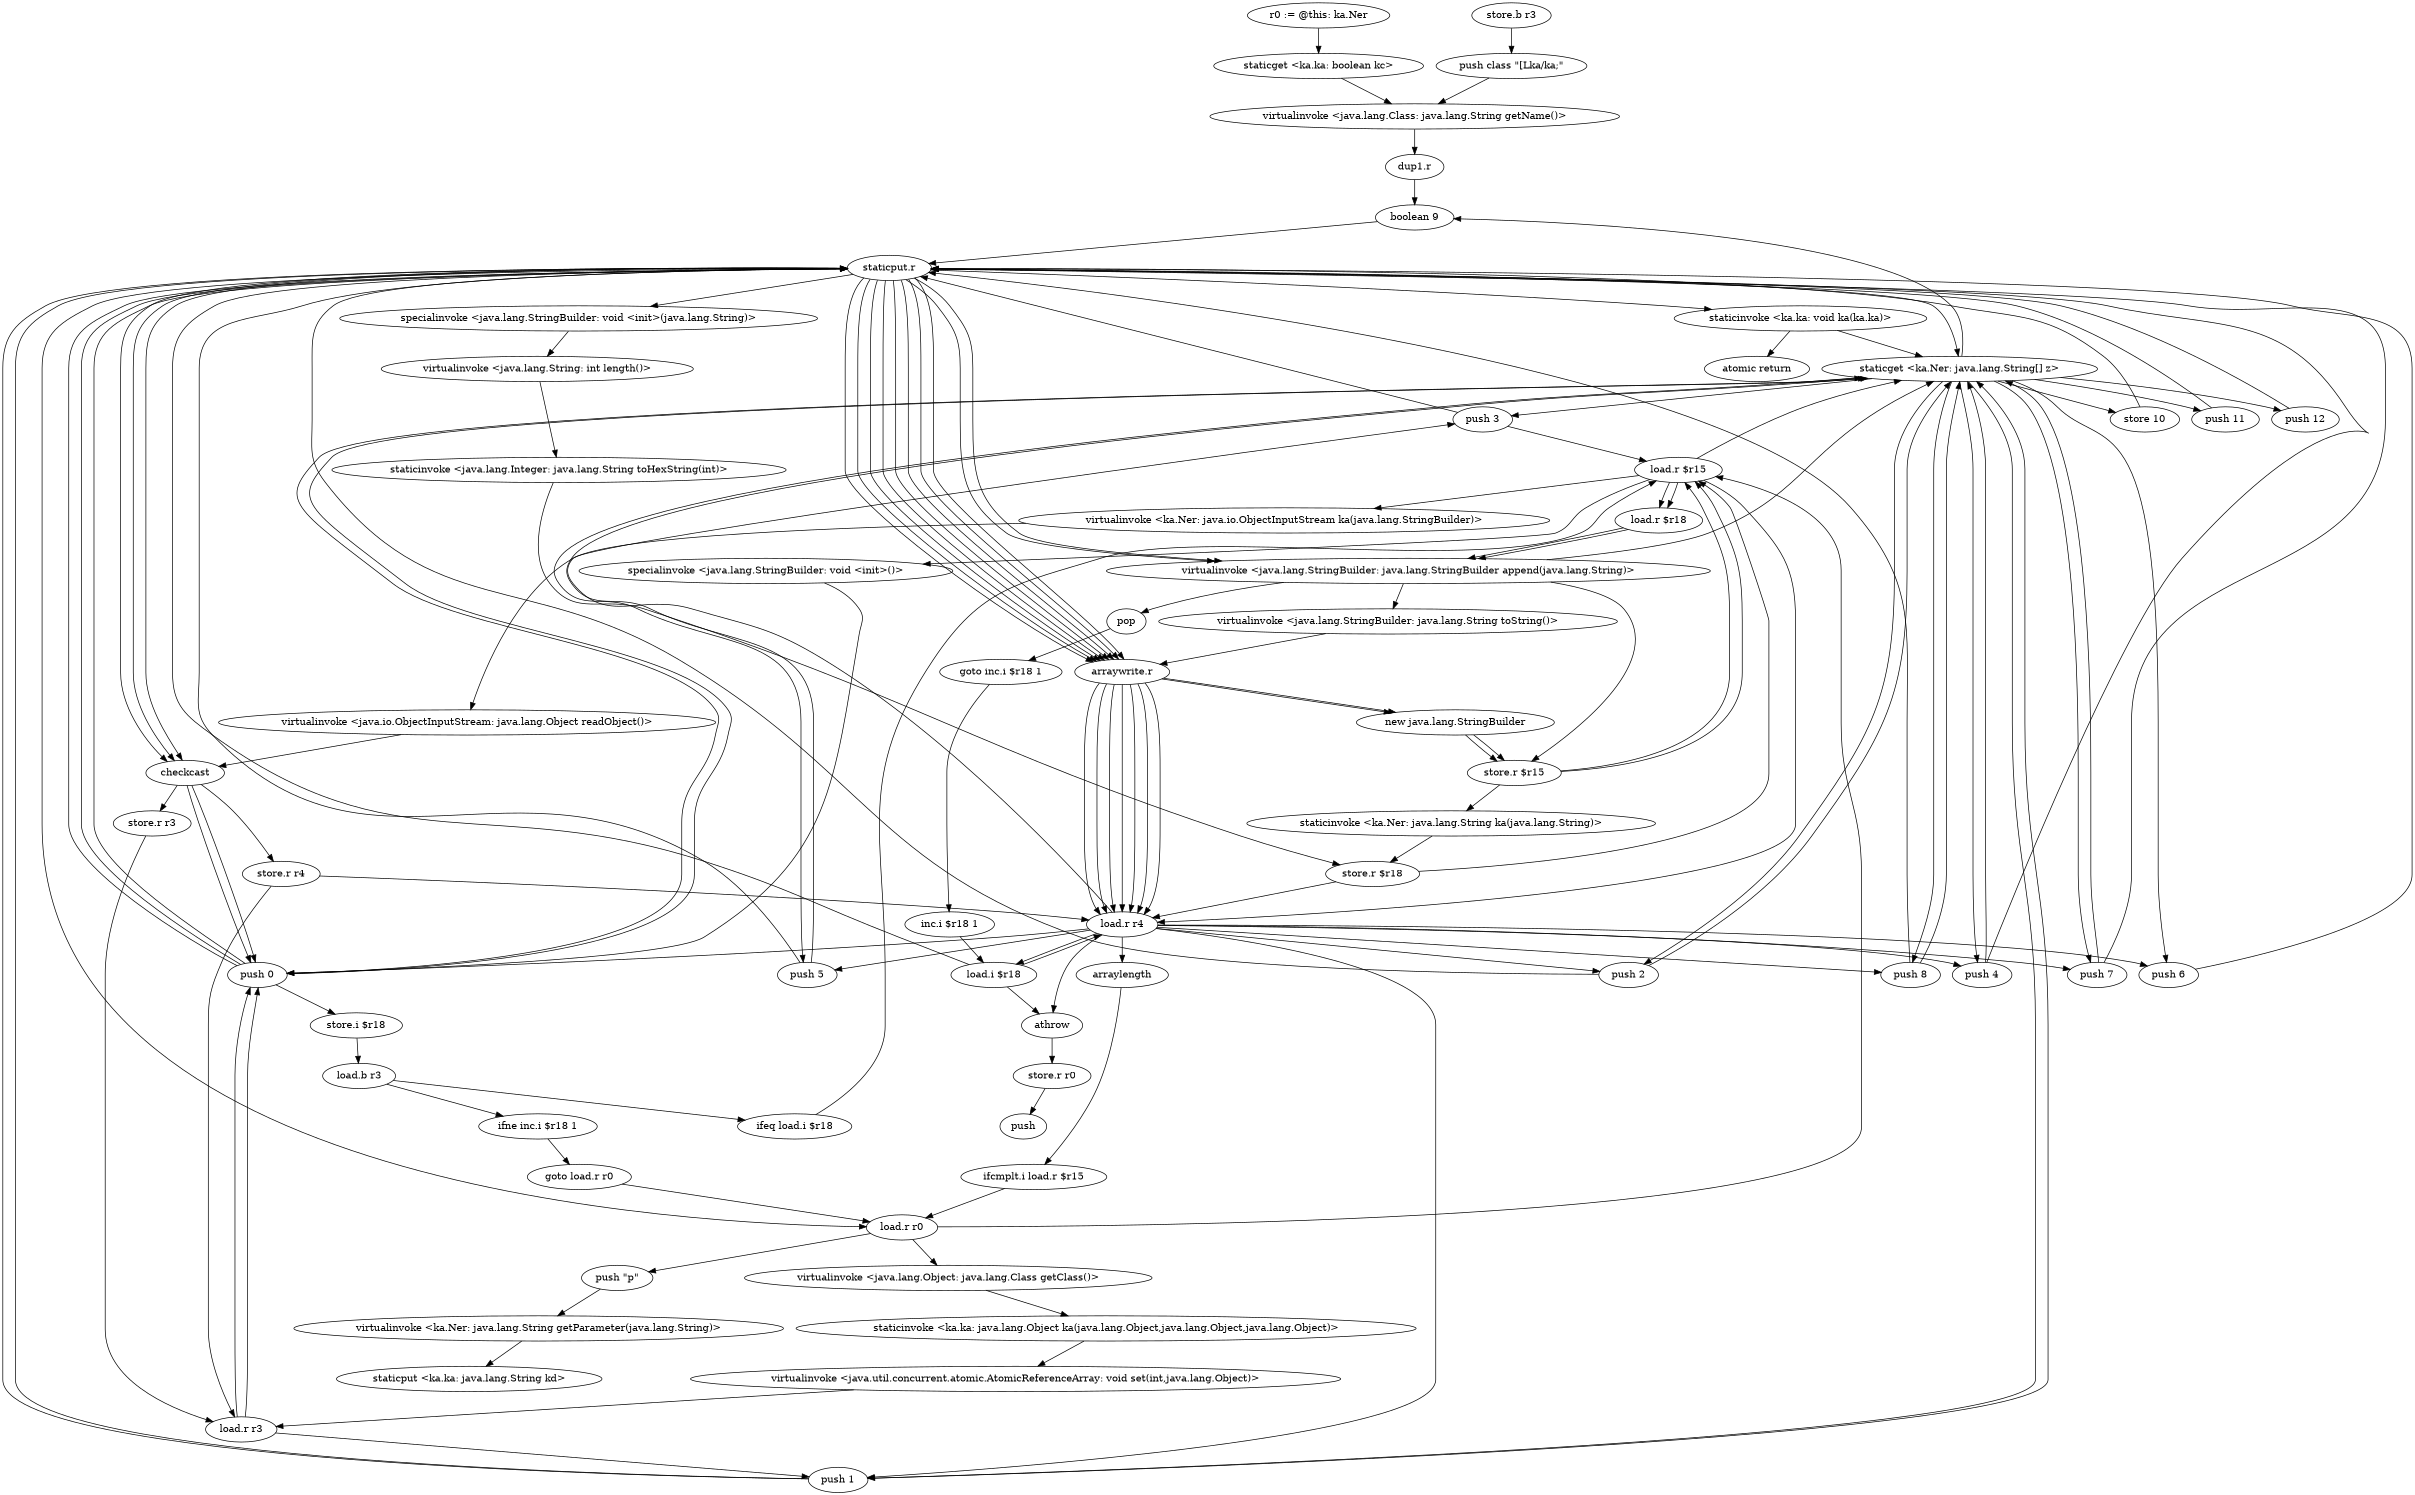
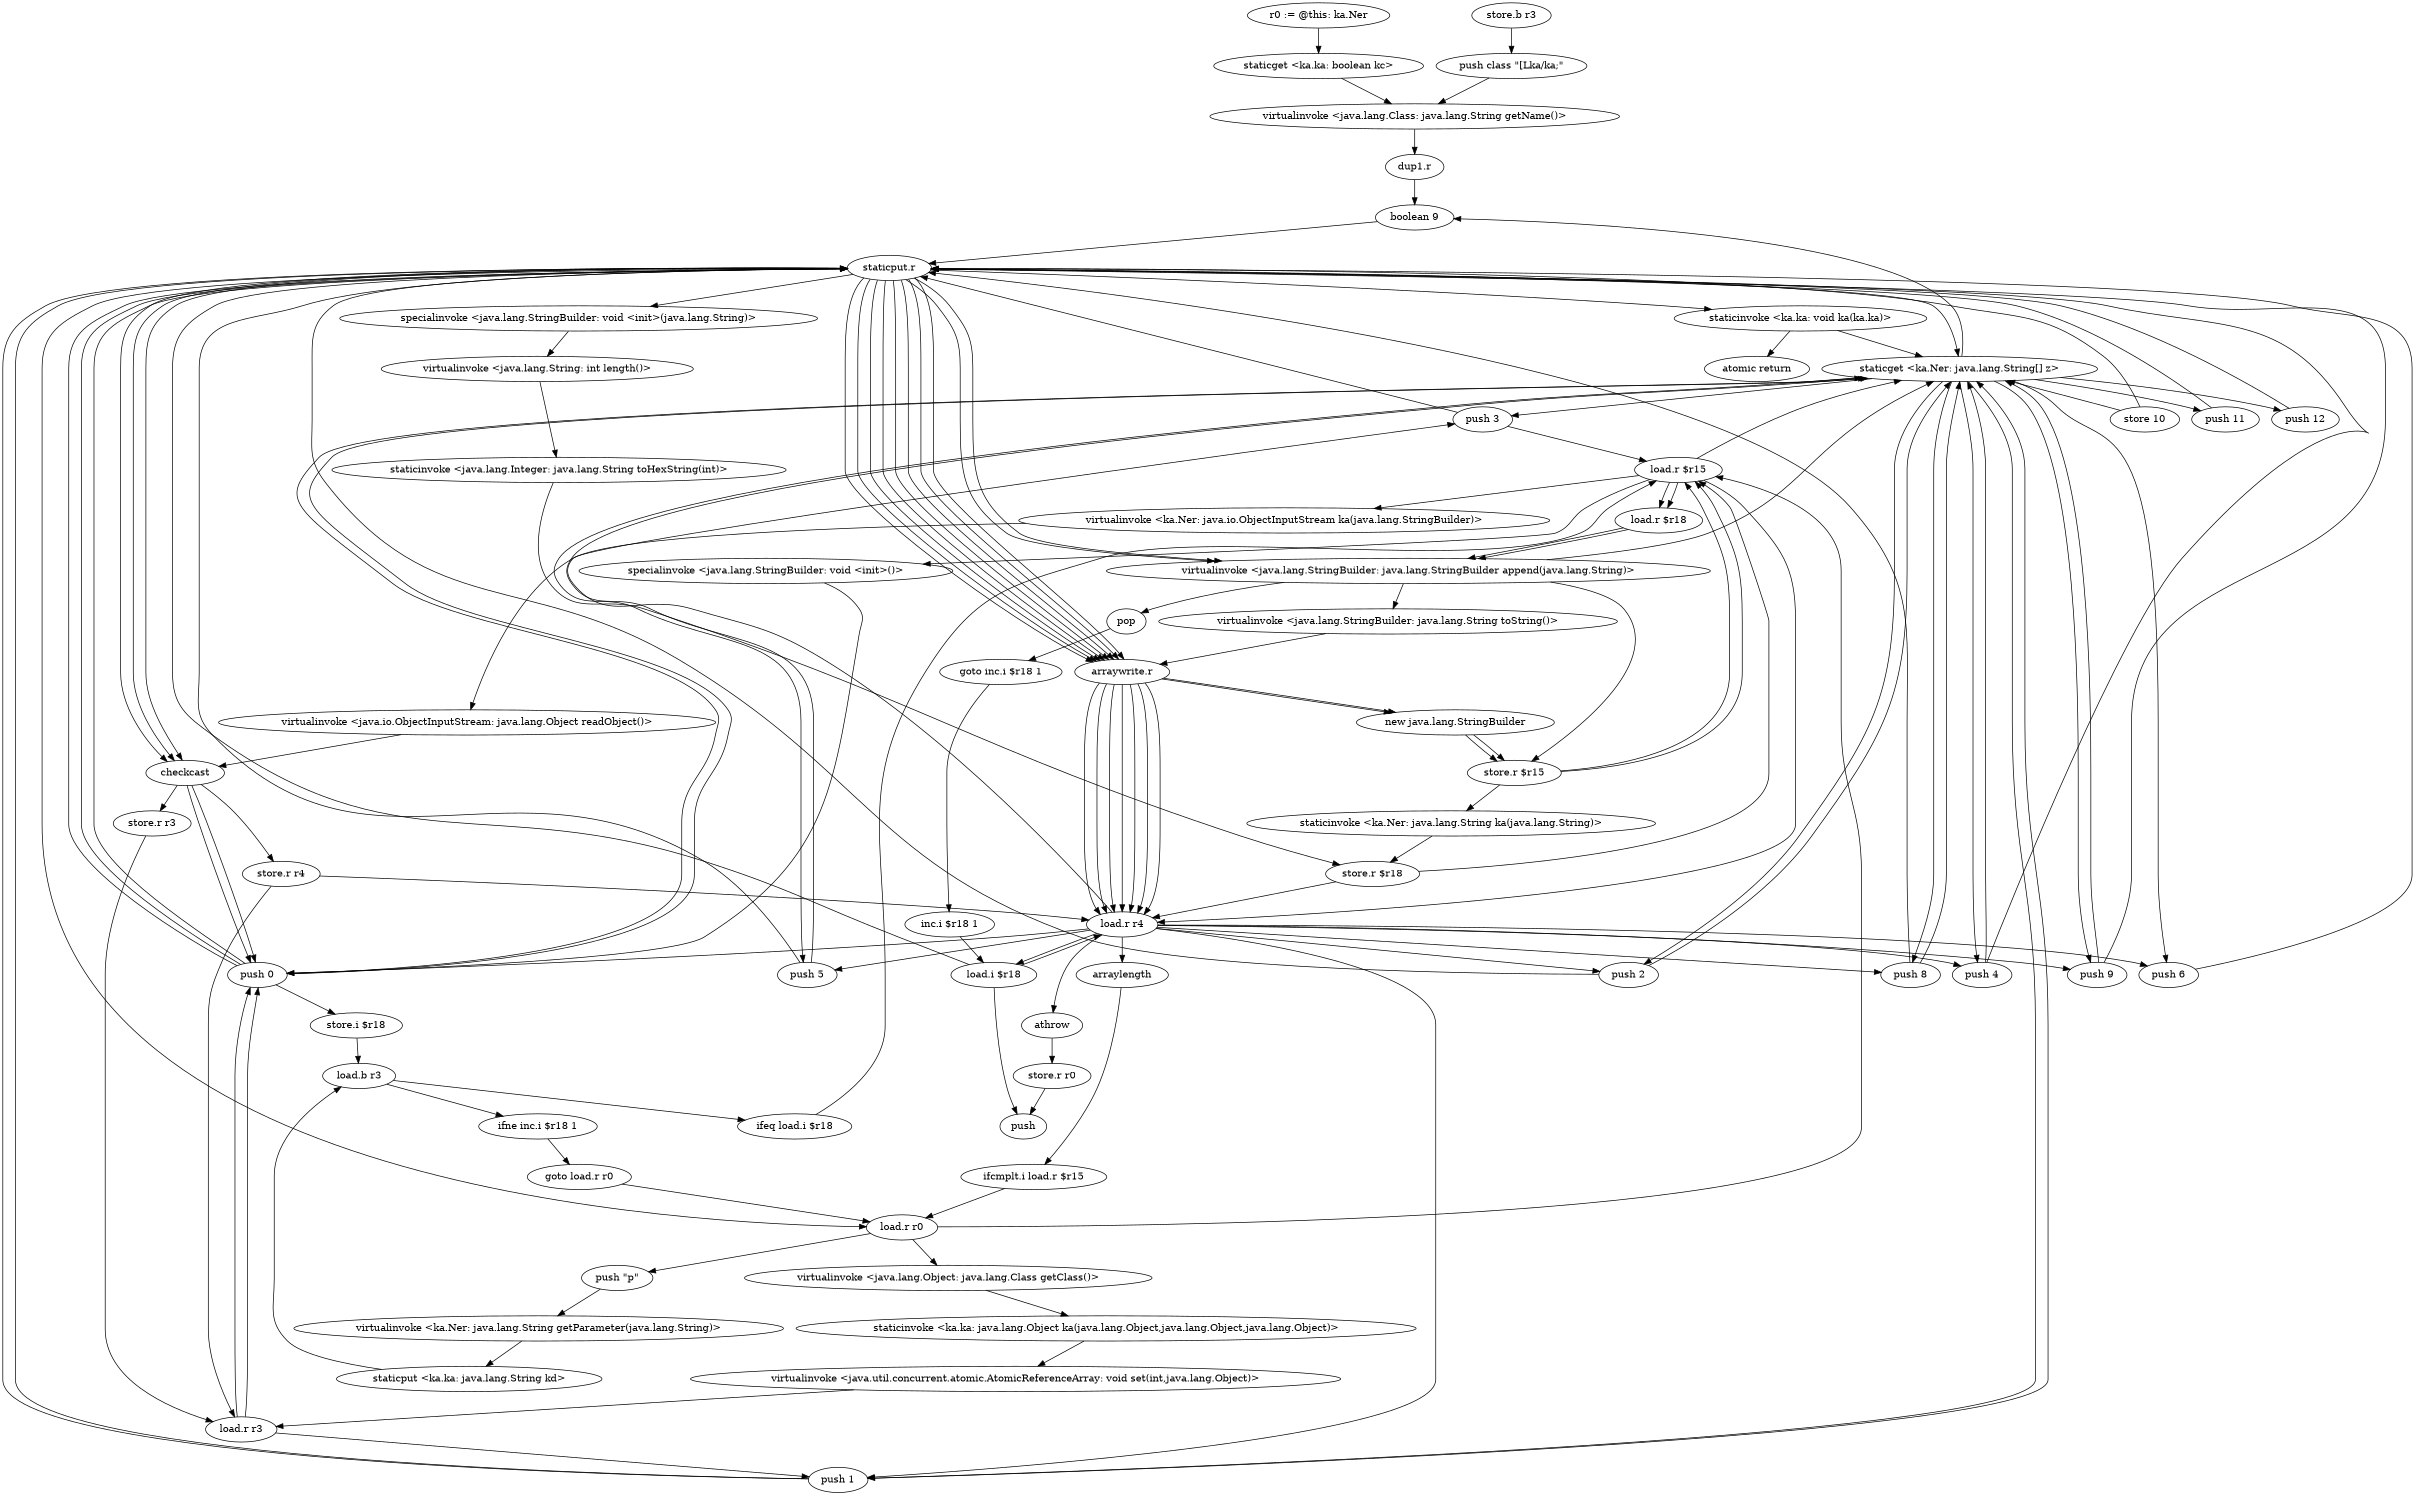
edge "staticget <ka.Ner: java.lang.String[] z>" -> "store 10": reversed
node "push 7": label "push 7" -> "push 9"
edge "load.i $r18" -> "athrow": now "load.i $r18" -> "push"
edge "staticput <ka.ka: java.lang.String kd>" -> "load.b r3": added
